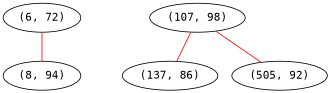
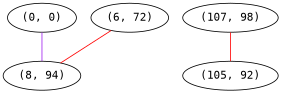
node "(0, 0)": added
node "(137, 86)": removed
node "(505, 92)": label "(505, 92)" -> "(105, 92)"
